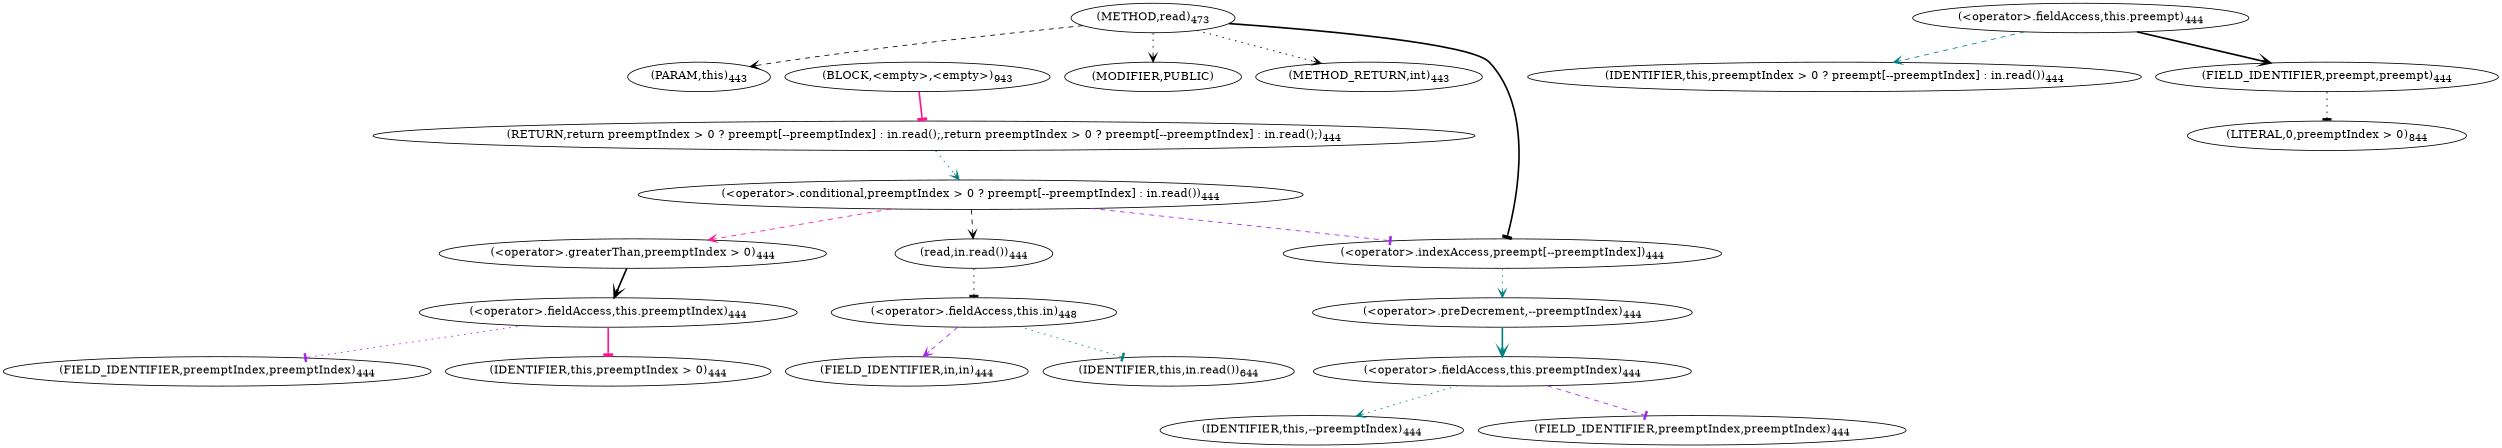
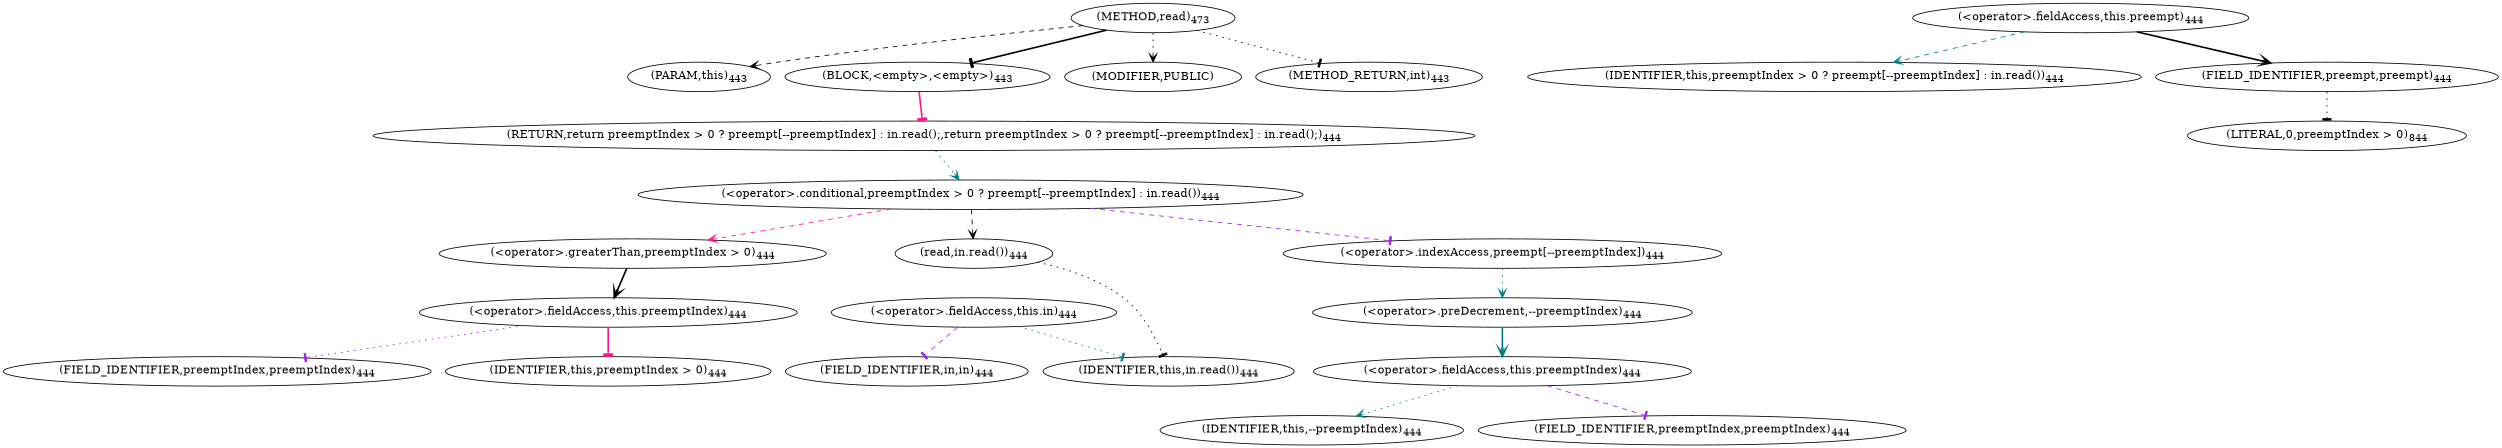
edge "(METHOD,read)" -> "(METHOD_RETURN,int)": arrowhead vee -> tee
edge "(METHOD,read)" -> "(<operator>.indexAccess,preempt[--preemptIndex])": now "(METHOD,read)" -> "(BLOCK,<empty>,<empty>)"
node "(BLOCK,<empty>,<empty>)": text "943" -> "443"
edge "(read,in.read())" -> "(<operator>.fieldAccess,this.in)": now "(read,in.read())" -> "(IDENTIFIER,this,in.read())"
node "(<operator>.fieldAccess,this.in)": text "448" -> "444"
edge "(<operator>.fieldAccess,this.in)" -> "(FIELD_IDENTIFIER,in,in)": arrowhead vee -> tee
node "(IDENTIFIER,this,in.read())": text "644" -> "444"
